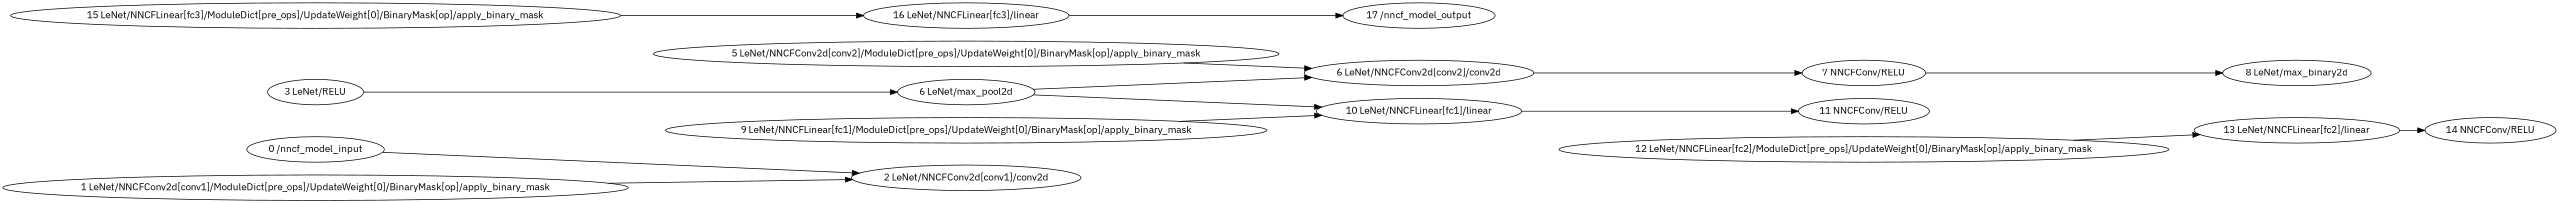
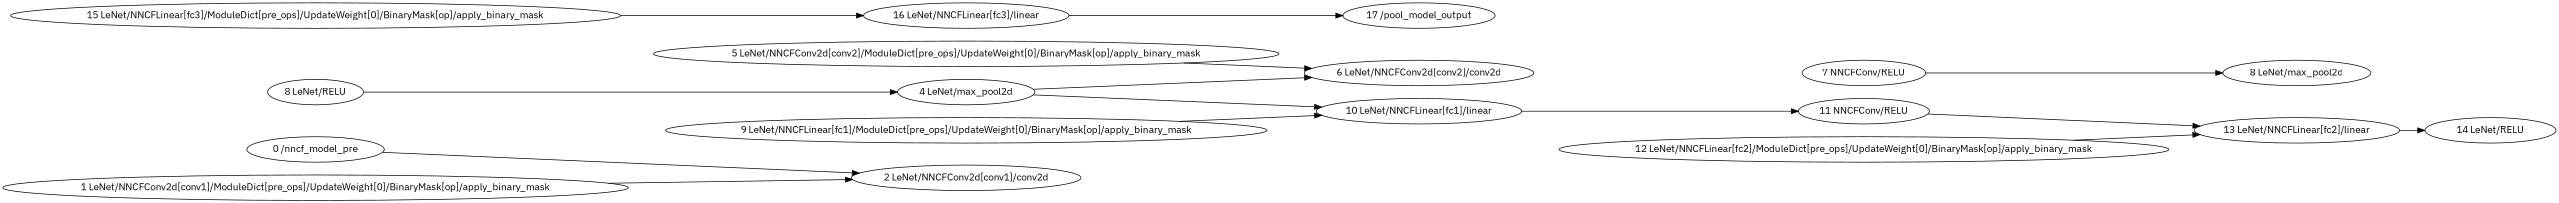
node "17 /nncf_model_output": label "17 /nncf_model_output" -> "17 /pool_model_output"
edge "6 LeNet/NNCFConv2d[conv2]/conv2d" -> "7 NNCFConv/RELU": removed
node "8 LeNet/max_binary2d": label "8 LeNet/max_binary2d" -> "8 LeNet/max_pool2d"
node "3 LeNet/RELU": label "3 LeNet/RELU" -> "8 LeNet/RELU"
node "6 LeNet/max_pool2d": label "6 LeNet/max_pool2d" -> "4 LeNet/max_pool2d"
edge "11 NNCFConv/RELU" -> "13 LeNet/NNCFLinear[fc2]/linear": added
node "14 NNCFConv/RELU": label "14 NNCFConv/RELU" -> "14 LeNet/RELU"
node "0 /nncf_model_input": label "0 /nncf_model_input" -> "0 /nncf_model_pre"
